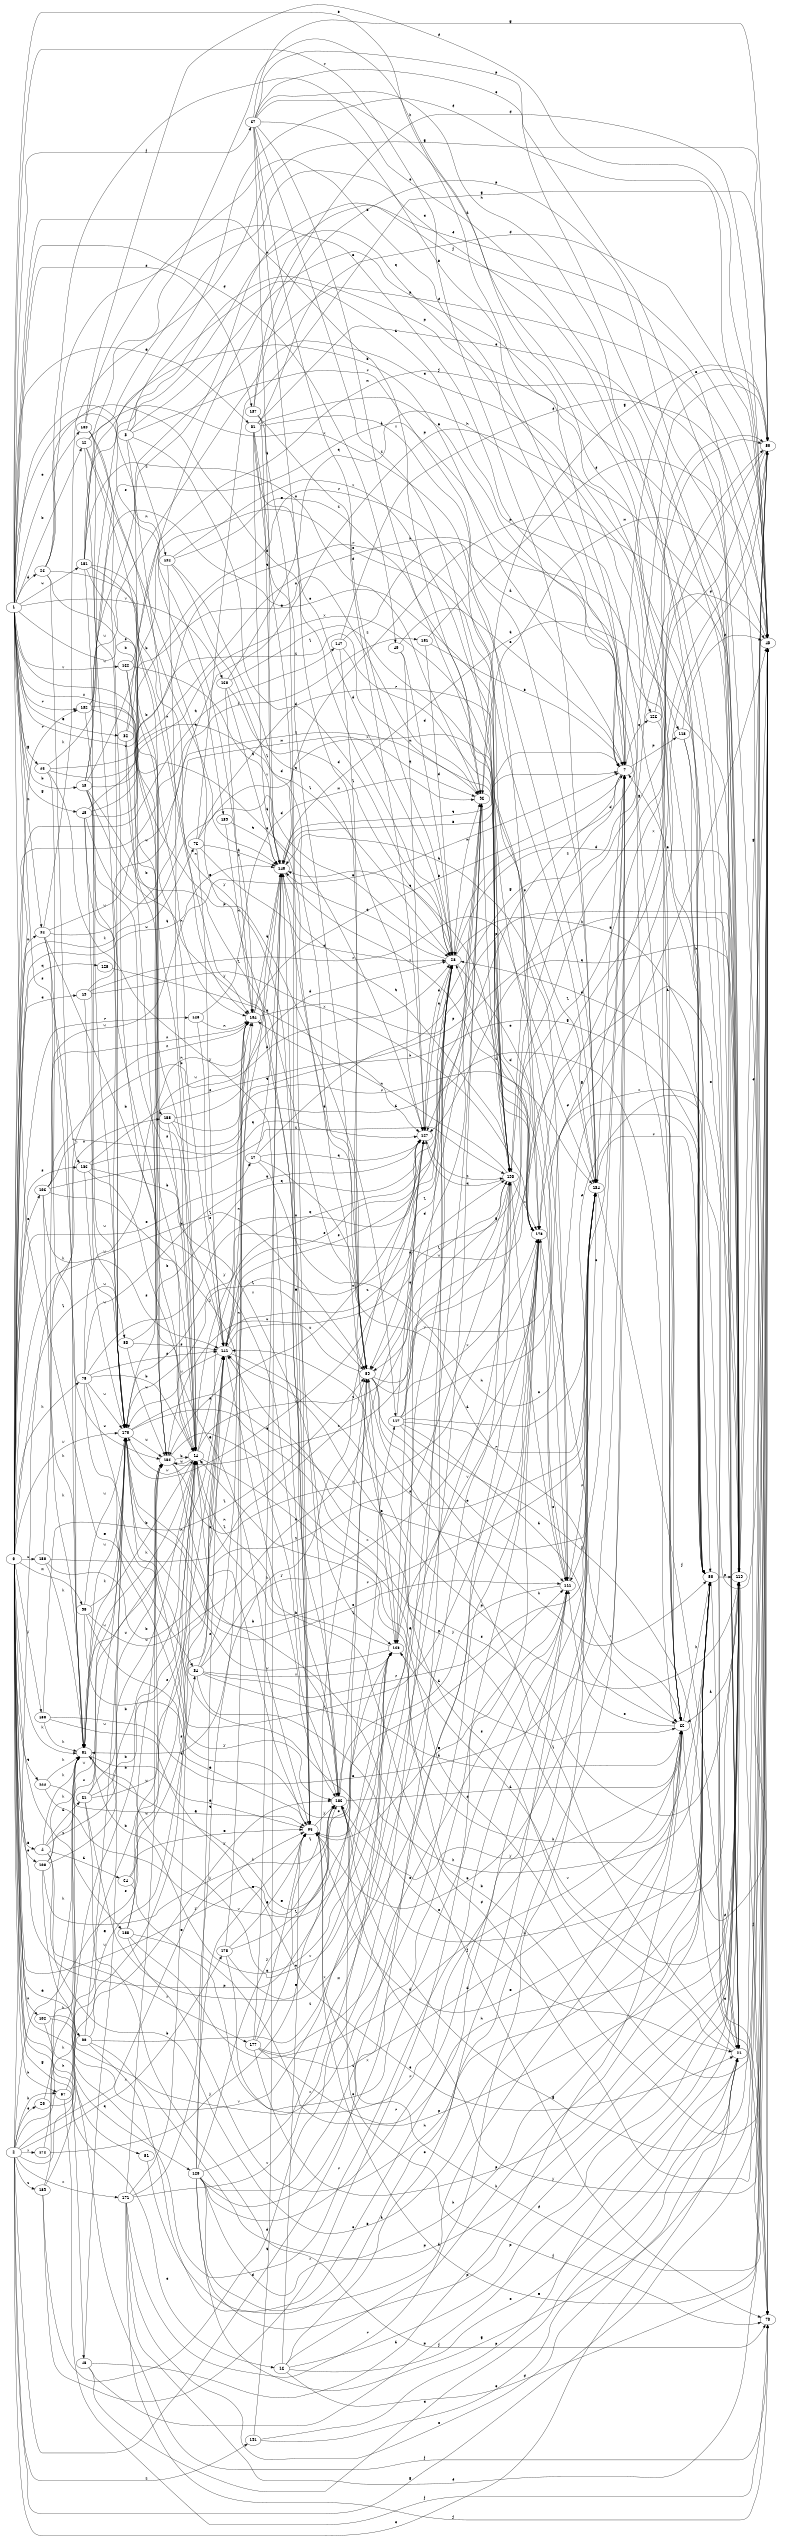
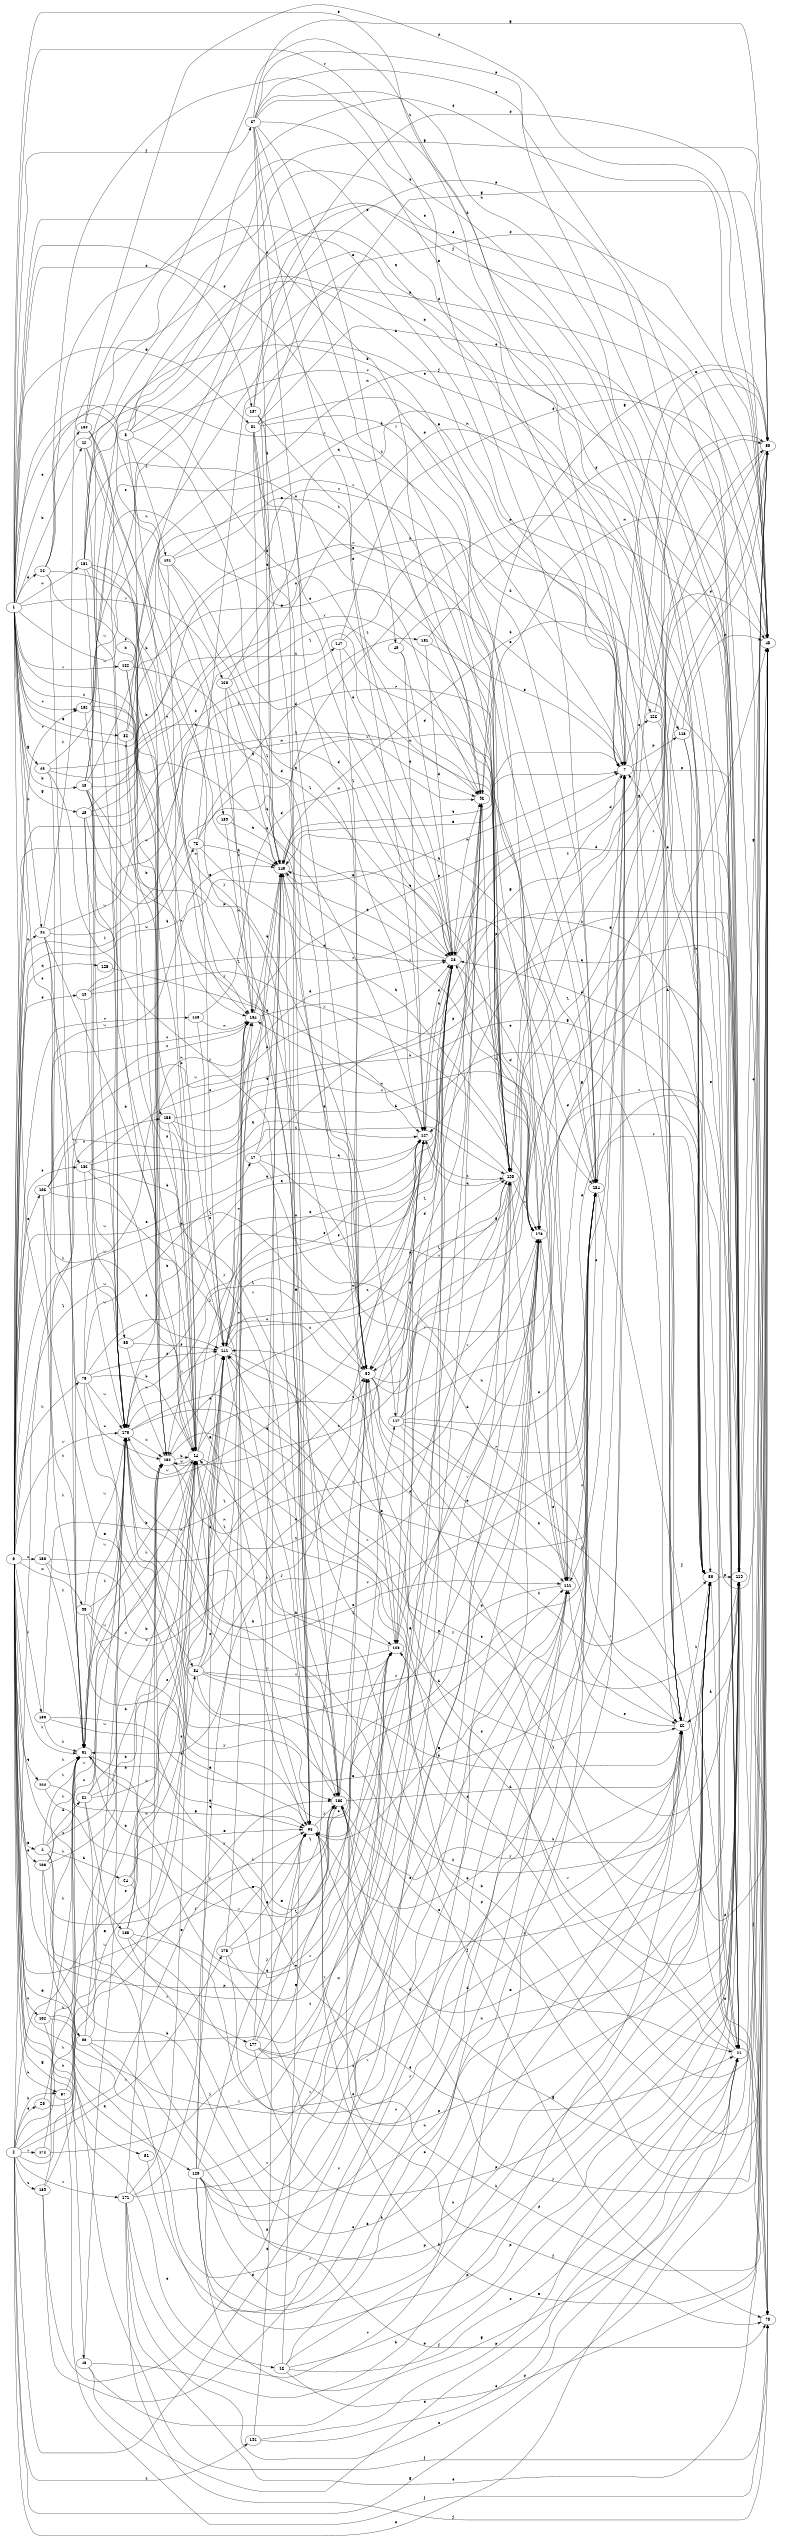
edge "7" -> "127": now "7" -> "119"
edge "102" -> "81": added, label "k"
